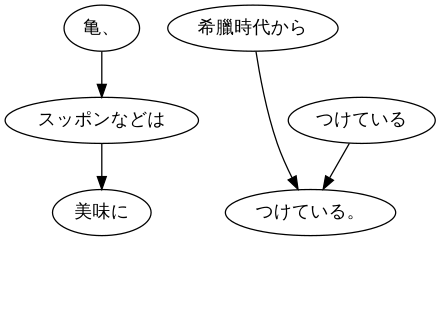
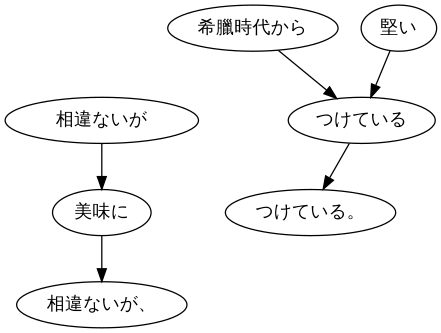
node "亀、": removed
node "堅い": added
edge "希臘時代から" -> "つけている。": now "希臘時代から" -> "つけている"
node "スッポンなどは": label "スッポンなどは" -> "相違ないが"
node "相違ないが、": added
